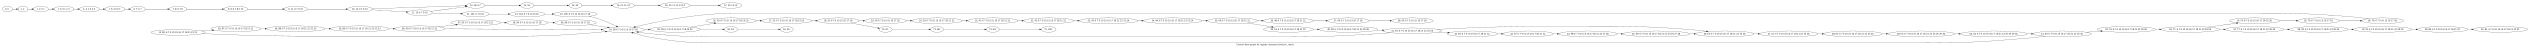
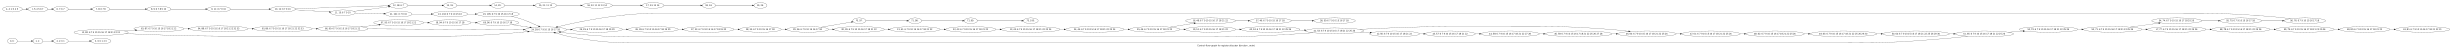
edge "3, 3: 0 1 2 3" -> "4, 4: 2 3 4 5": removed
node "23, 105: 6 7 9 10 15 16 17 18": label "23, 105: 6 7 9 10 15 16 17 18" -> "23, 105: 6 7 9 19 15 16 17 18"
edge "28, 33: 6 7 9 10 15 16 17 18" -> "70, 97:": now "29, 36: 6 7 9 10 15 16 17 18" -> "70, 97:"
edge "25, 29: 6 7 9 10 15 16 17 18 19 20" -> "18, 24:": now "17, 23: 13 14" -> "18, 24:"
